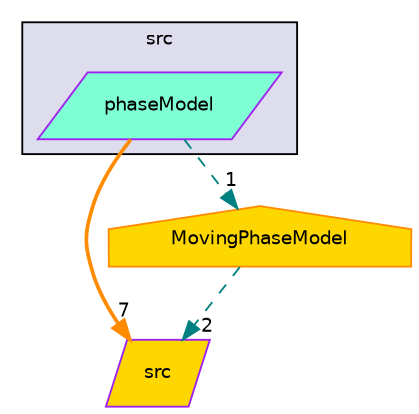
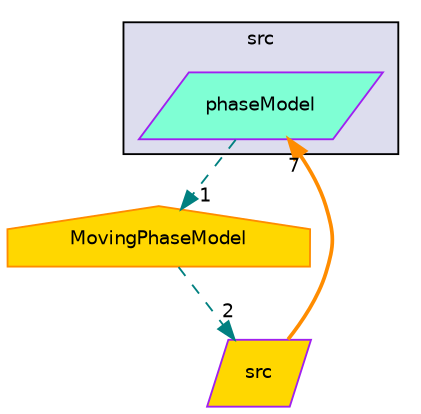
edge "phaseModel" -> "src": reversed
